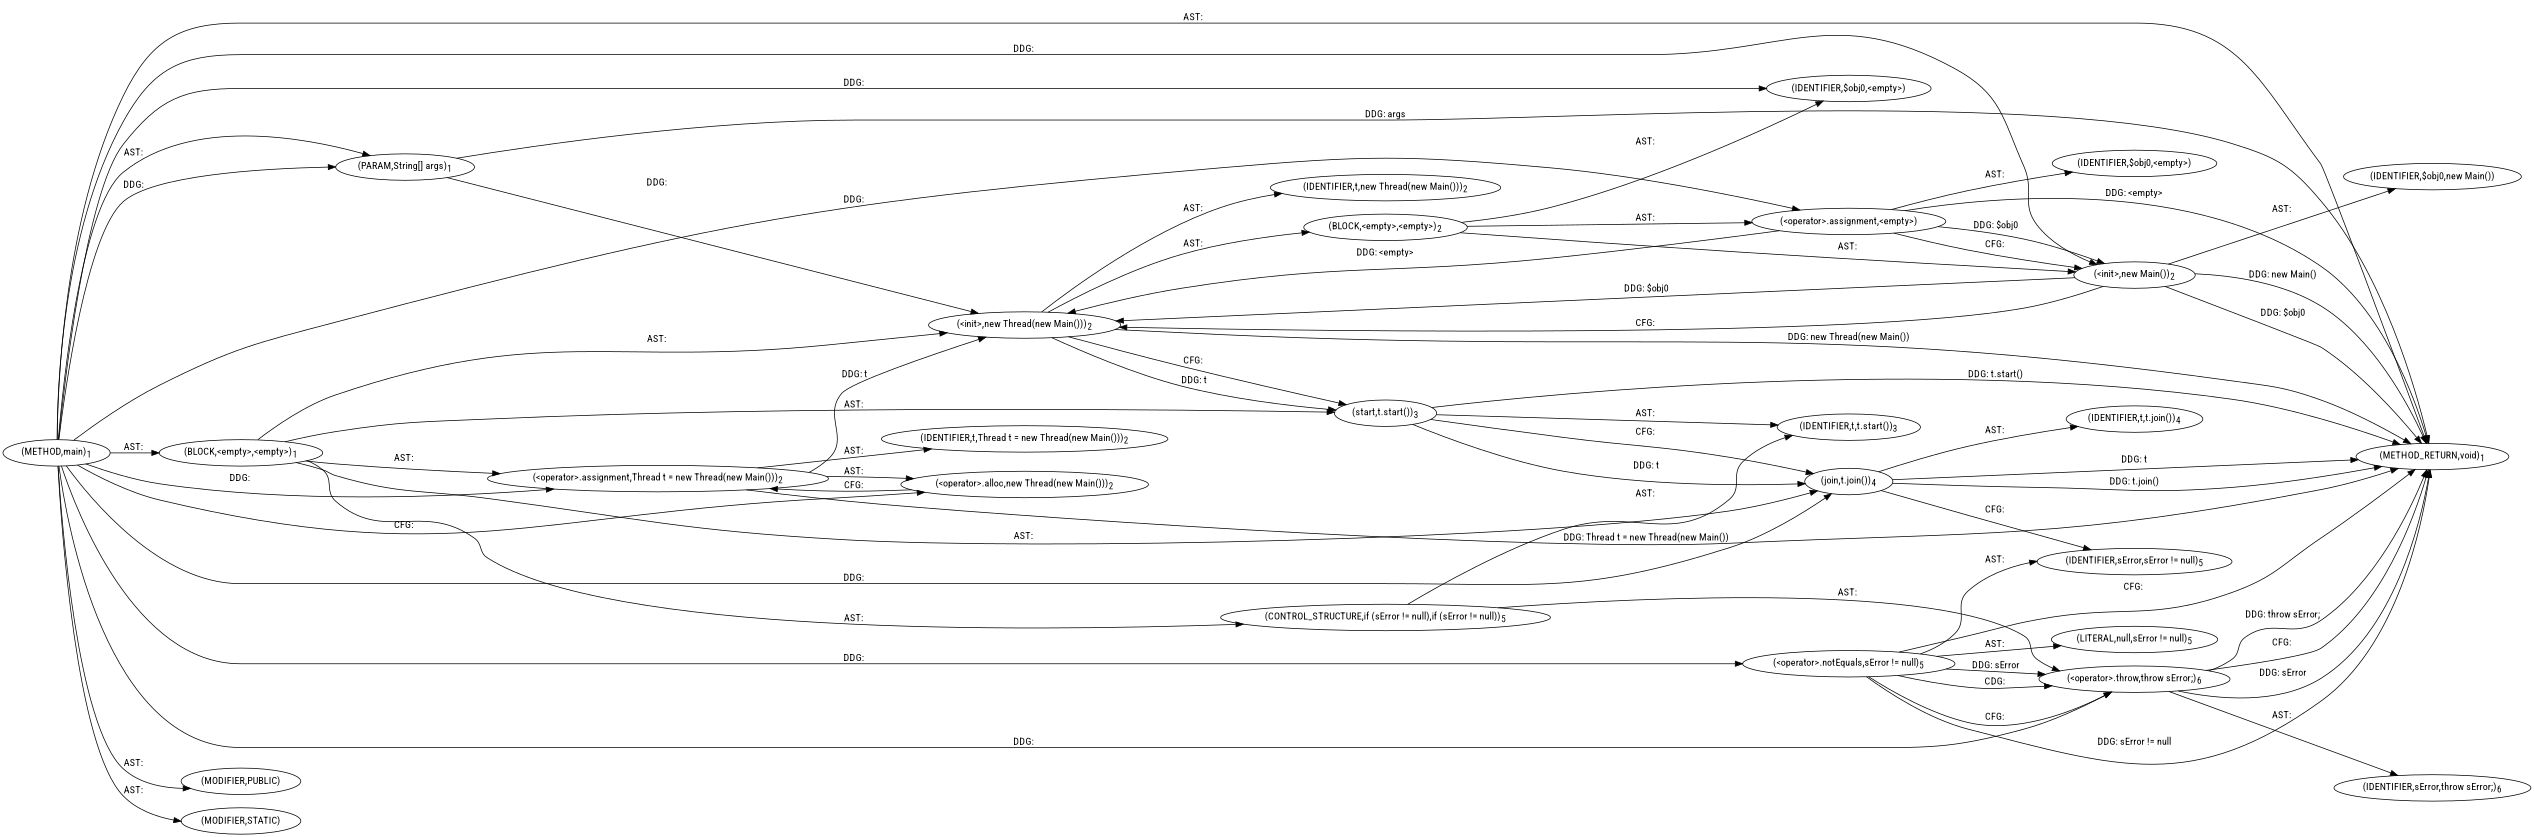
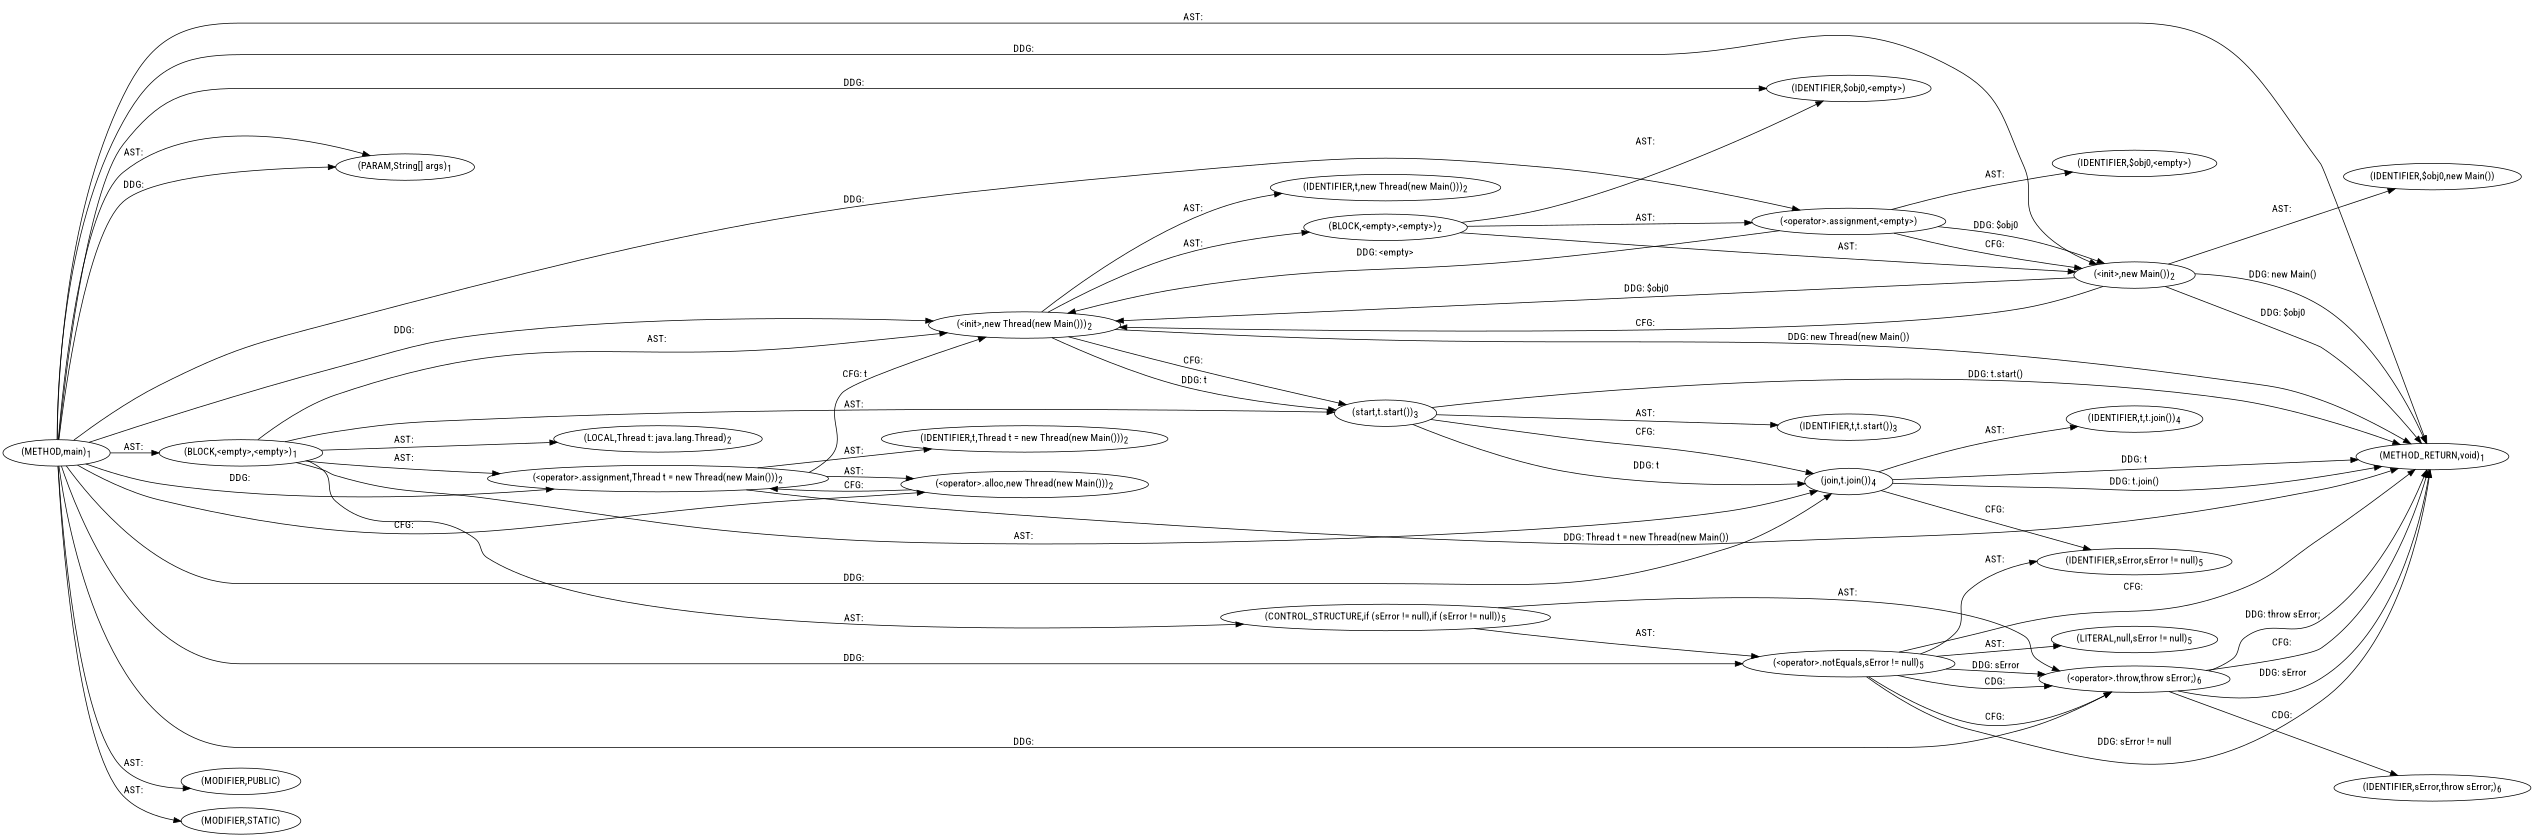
edge "(PARAM,String[] args)" -> "(METHOD_RETURN,void)": removed, label "DDG: args"
edge "(<operator>.assignment,<empty>)" -> "(METHOD_RETURN,void)": removed, label "DDG: <empty>"
edge "(PARAM,String[] args)" -> "(<init>,new Thread(new Main()))": now "(METHOD,main)" -> "(<init>,new Thread(new Main()))"
edge "(<operator>.assignment,Thread t = new Thread(new Main()))" -> "(<init>,new Thread(new Main()))": label "DDG: t" -> "CFG: t"
node "(LOCAL,Thread t: java.lang.Thread)": added
edge "(CONTROL_STRUCTURE,if (sError != null),if (sError != null))" -> "(IDENTIFIER,t,t.start())": now "(CONTROL_STRUCTURE,if (sError != null),if (sError != null))" -> "(<operator>.notEquals,sError != null)"
edge "(<operator>.throw,throw sError;)" -> "(IDENTIFIER,sError,throw sError;)": label "AST: " -> "CDG: "
